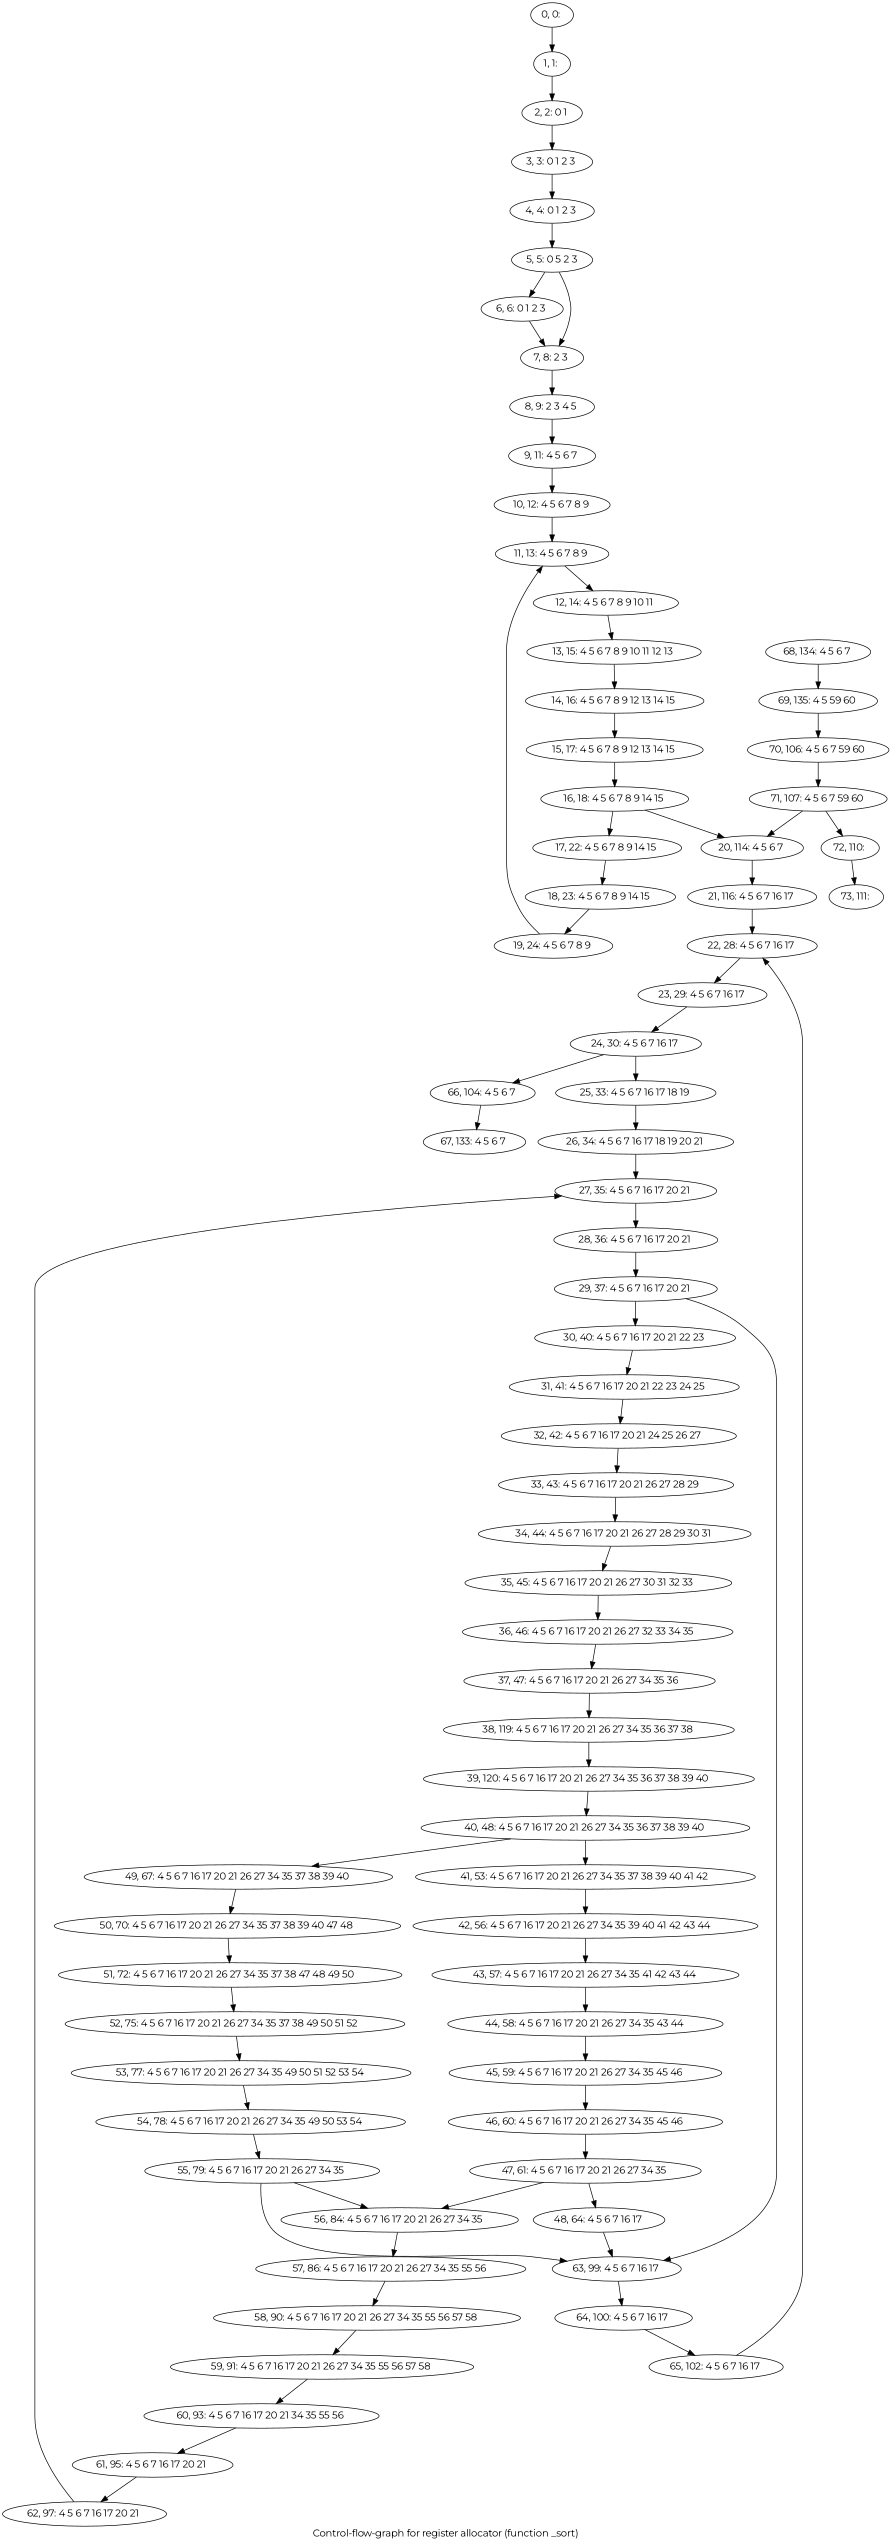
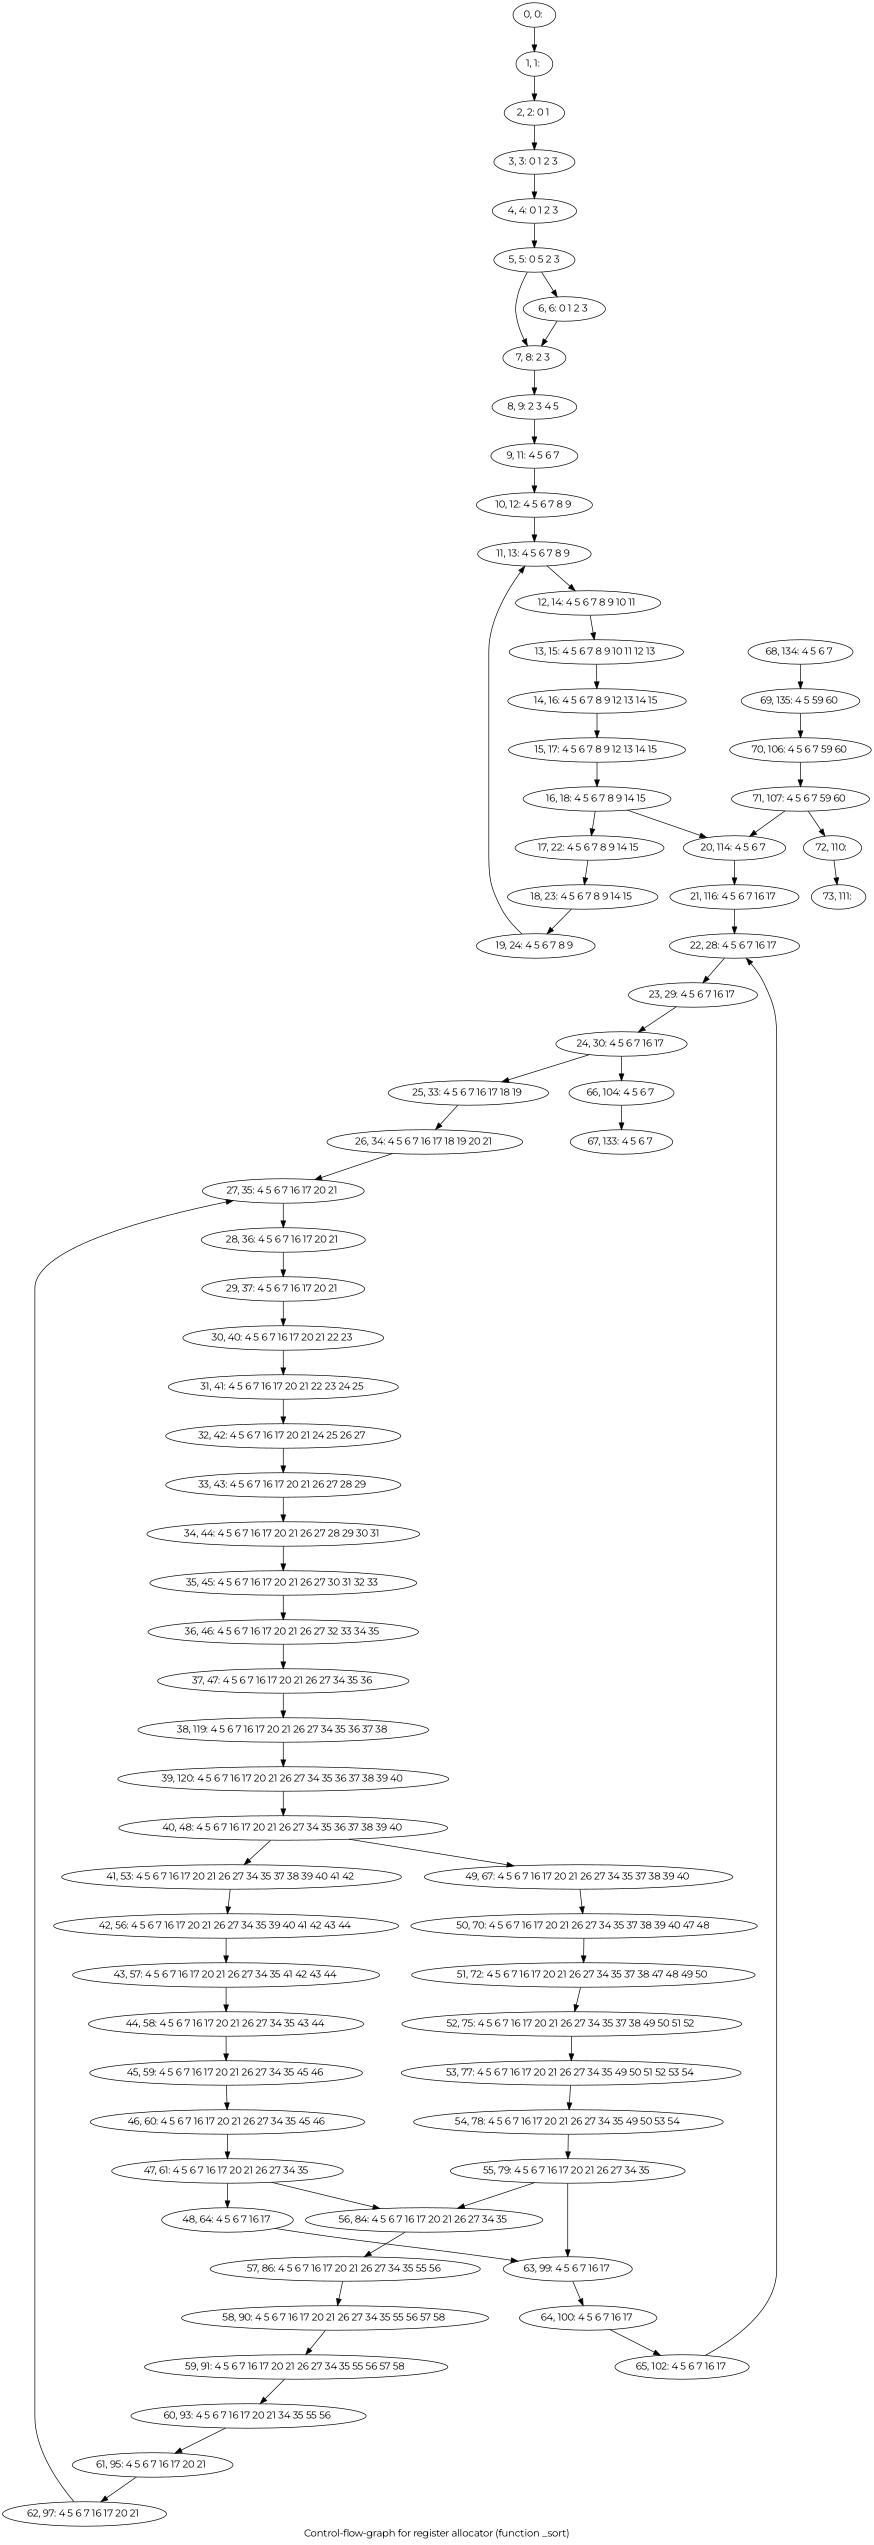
edge "29, 37: 4 5 6 7 16 17 20 21" -> "63, 99: 4 5 6 7 16 17": removed
